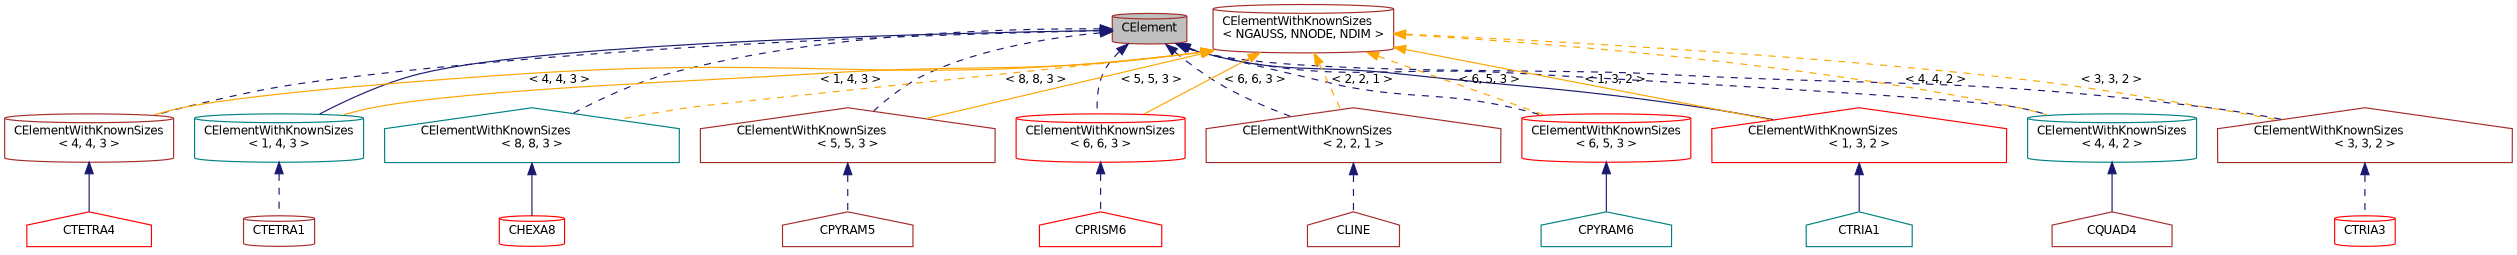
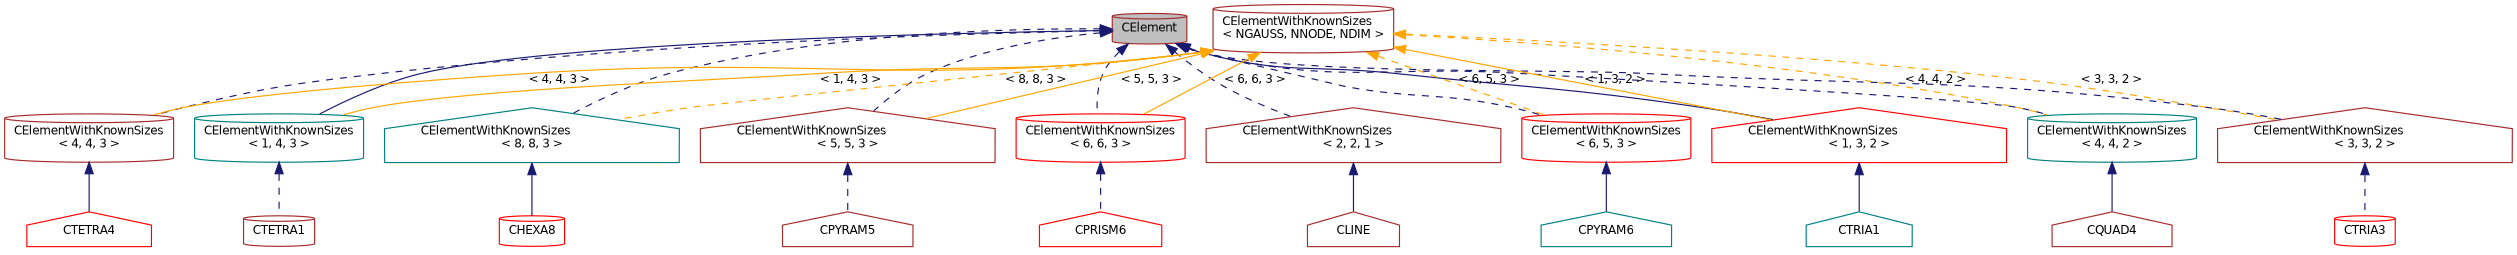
edge "CElementWithKnownSizes < 2, 2, 1 >" -> "CElementWithKnownSizes < NGAUSS, NNODE, NDIM >": removed, label "< 2, 2, 1 >"
edge "CLINE" -> "CElementWithKnownSizes < 2, 2, 1 >": style dashed -> solid
